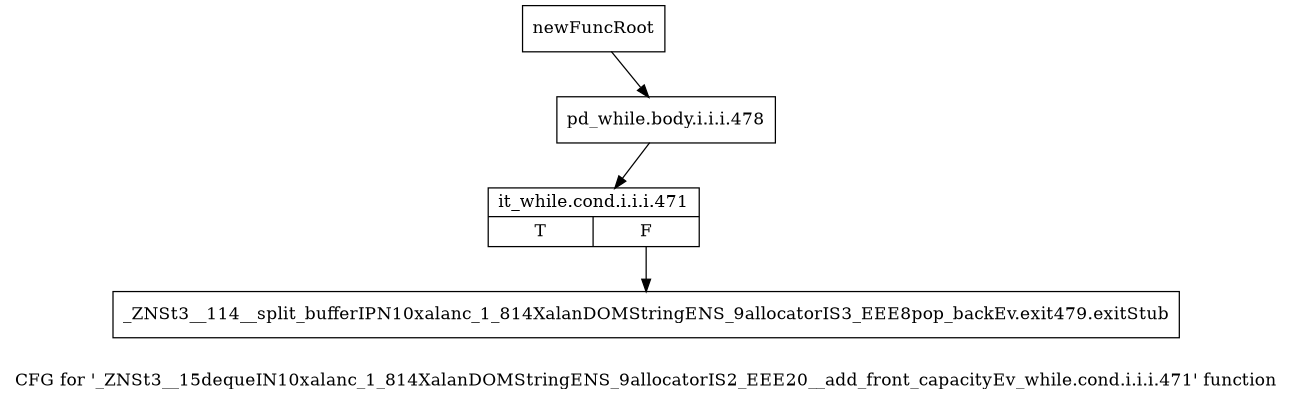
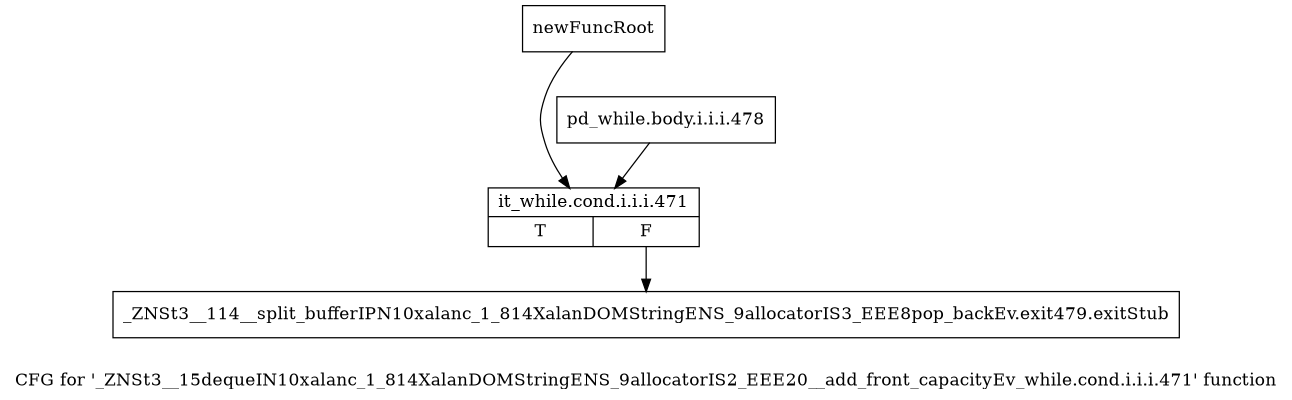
edge "newFuncRoot" -> "pd_while.body.i.i.i.478": now "newFuncRoot" -> "it_while.cond.i.i.i.471"
